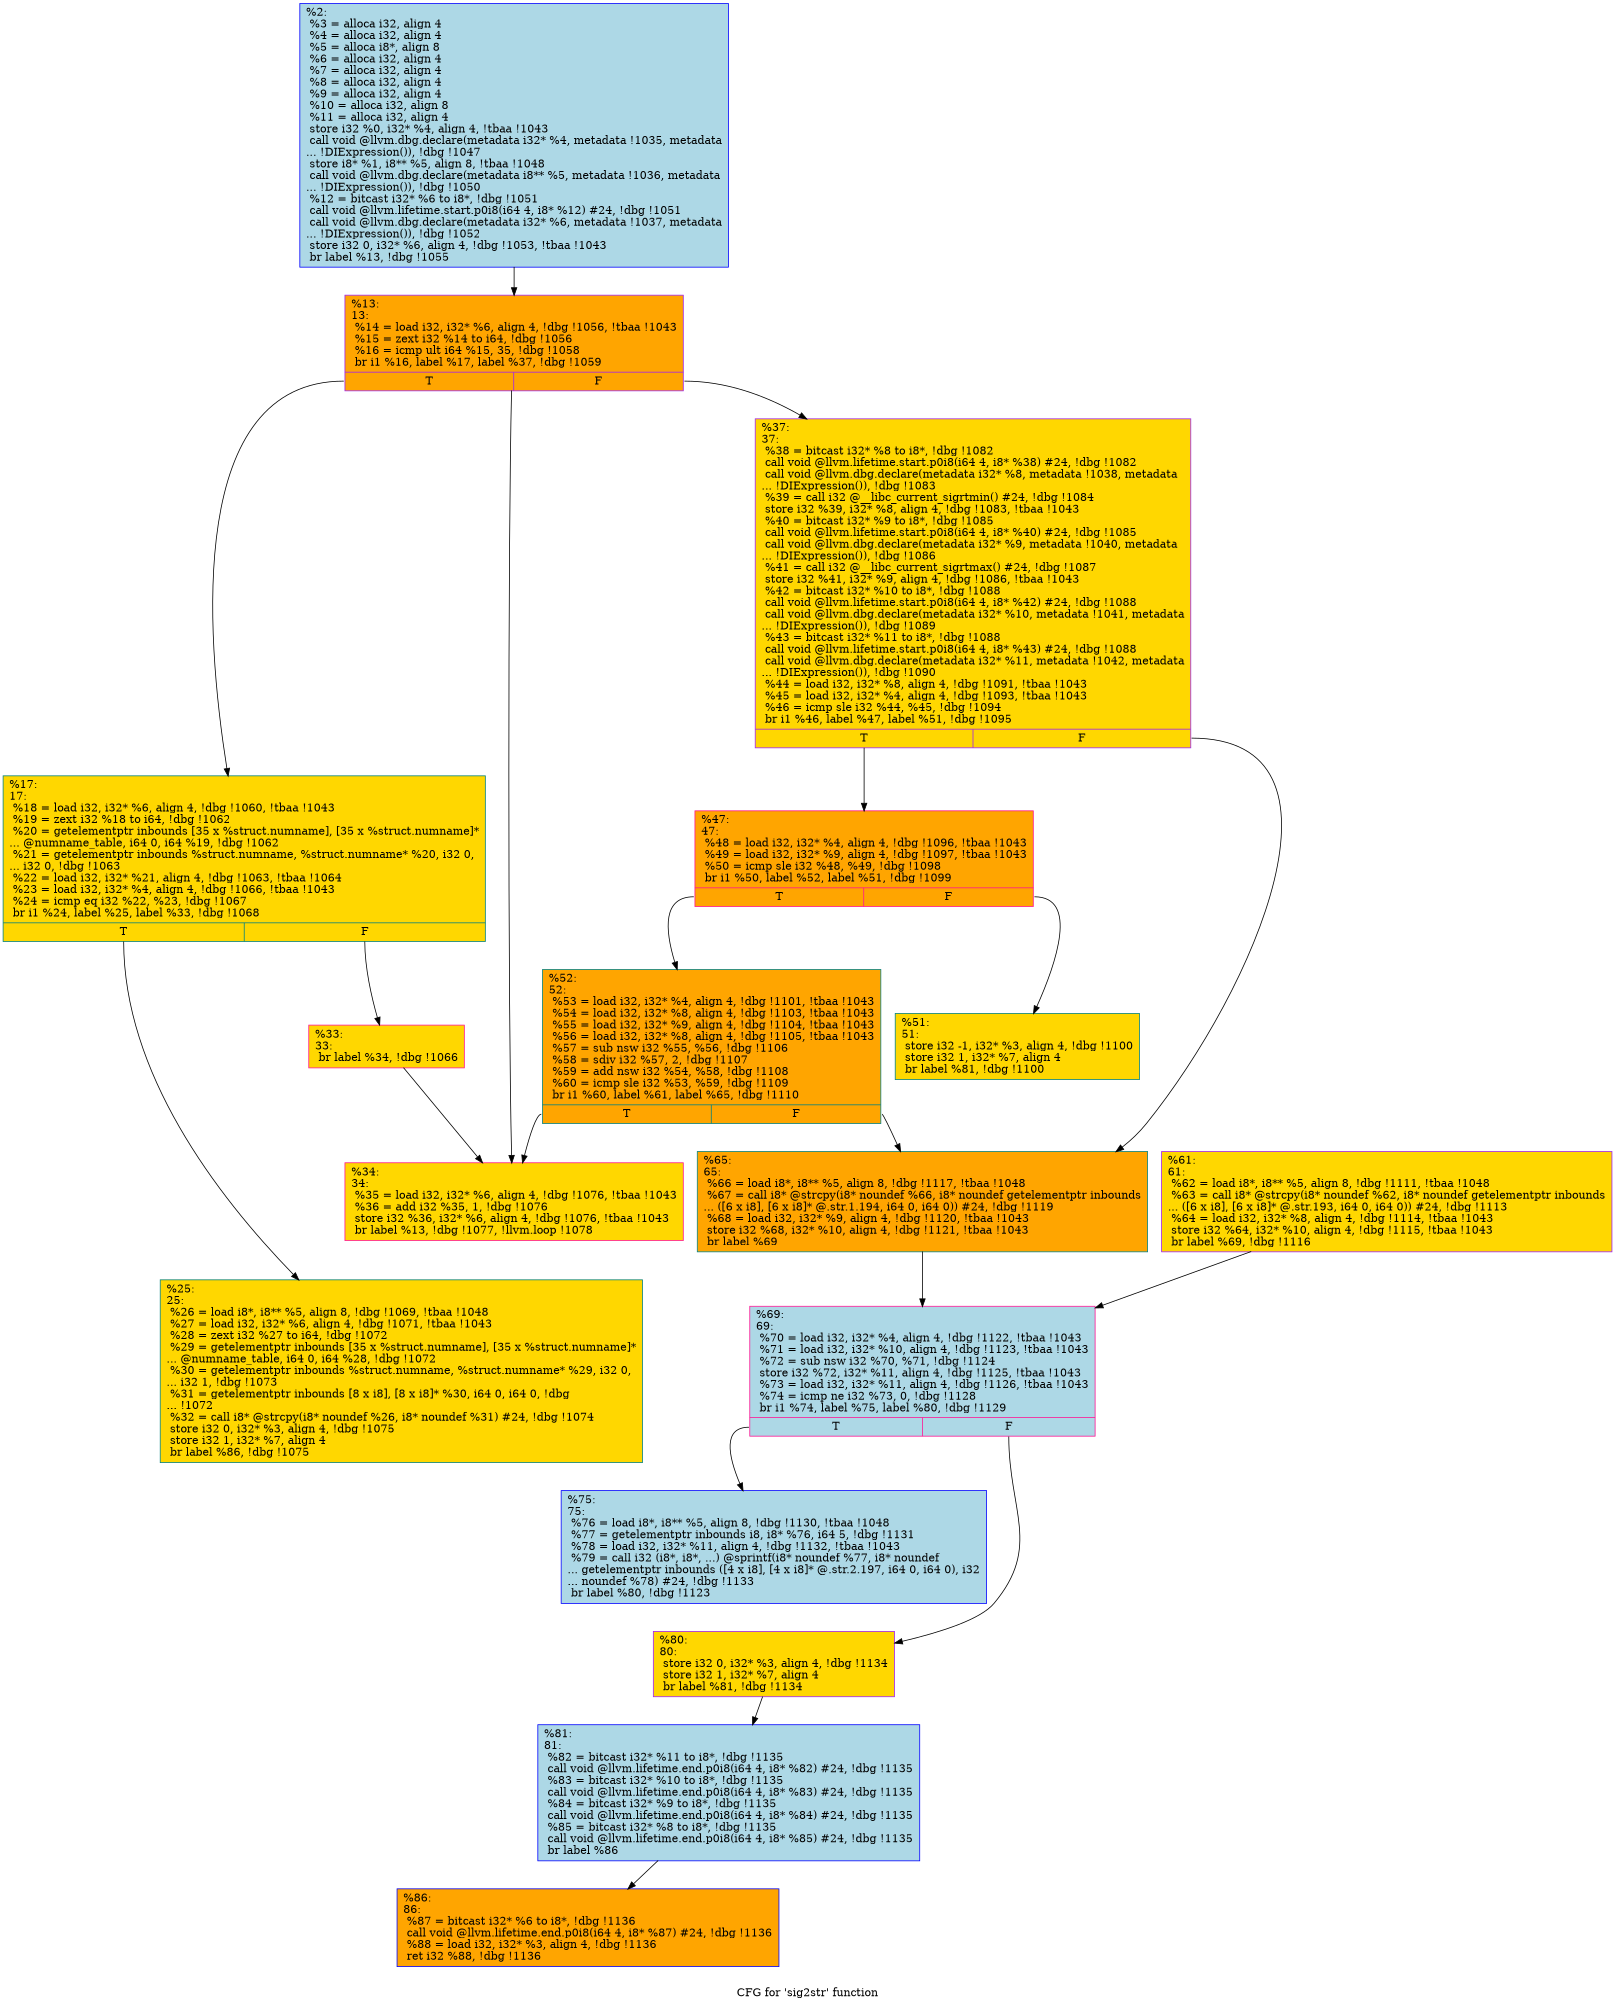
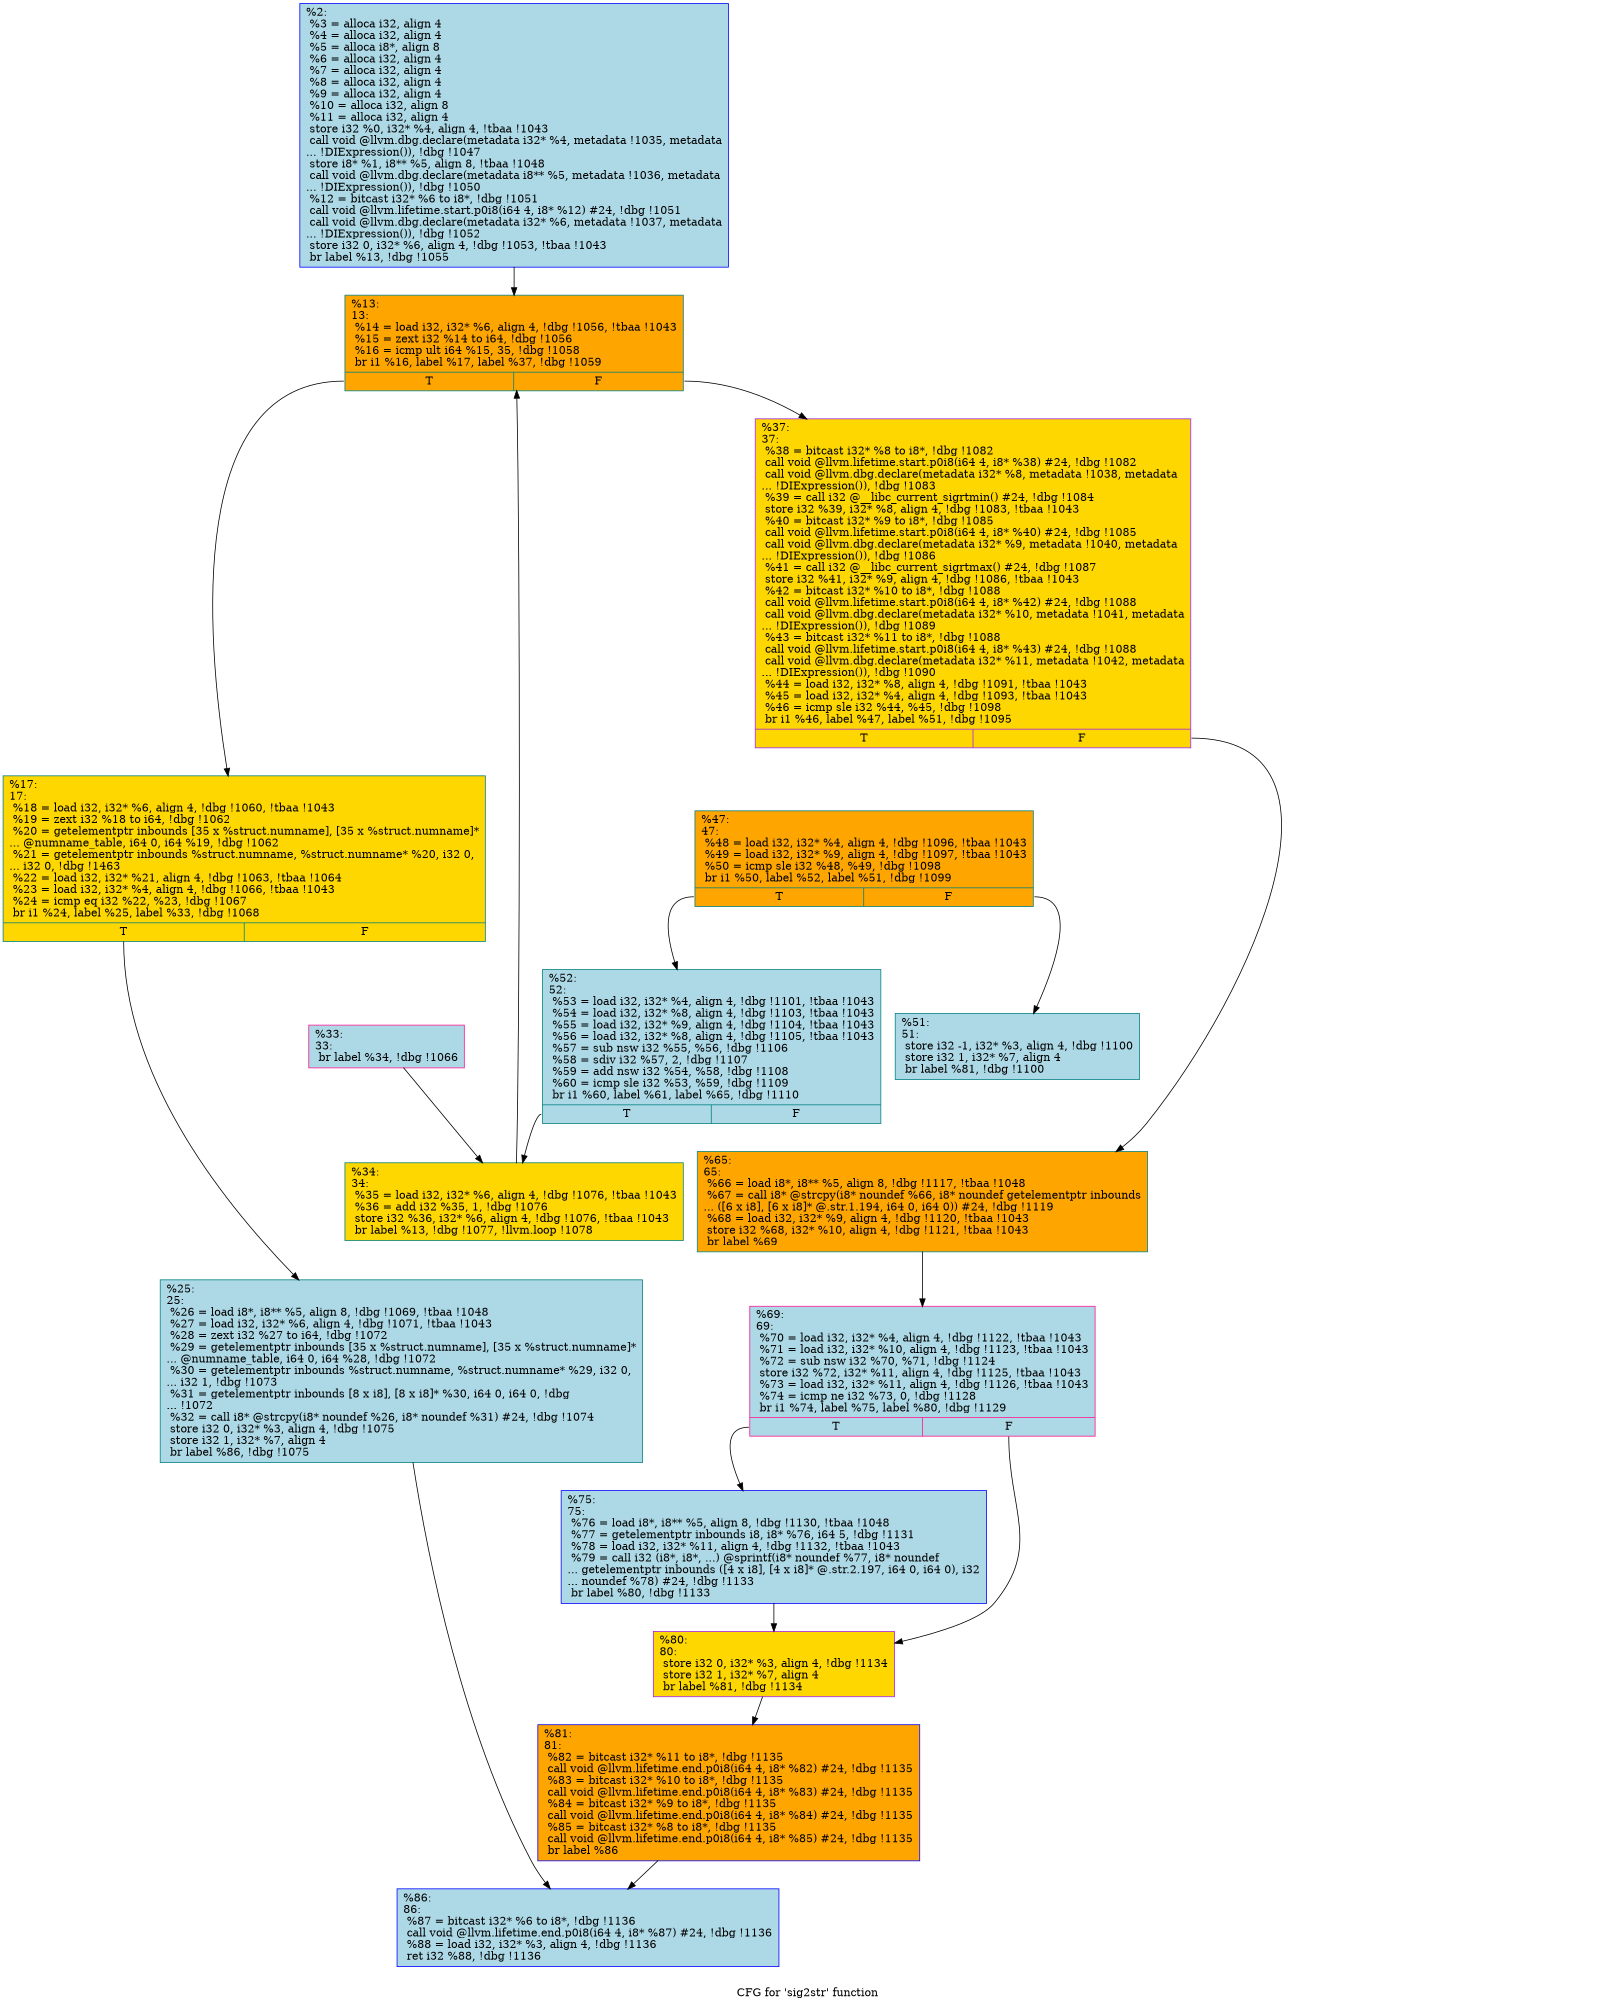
node "%13:": color purple -> teal
node "%37:": text "%46 = icmp sle i32 %44, %45, !dbg !1094" -> "%46 = icmp sle i32 %44, %45, !dbg !1098"
edge "%13:" -> "%34:": reversed
edge "%37:" -> "%47:": removed
node "%47:": color deeppink -> teal
node "%17:": text "... i32 0, !dbg !1063" -> "... i32 0, !dbg !1463"
edge "%17:" -> "%33:": removed
node "%33:": fillcolor gold -> lightblue
node "%52:": fillcolor orange -> lightblue
node "%51:": fillcolor gold -> lightblue
edge "%52:" -> "%65:": removed
node "%34:": color deeppink -> teal
node "%61:": removed
node "%25:": fillcolor gold -> lightblue
node "%75:": text "br label %80, !dbg !1123" -> "br label %80, !dbg !1133"
edge "%75:" -> "%80:": added
edge "%25:" -> "%86:": added
node "%81:": fillcolor lightblue -> orange
node "%86:": fillcolor orange -> lightblue
